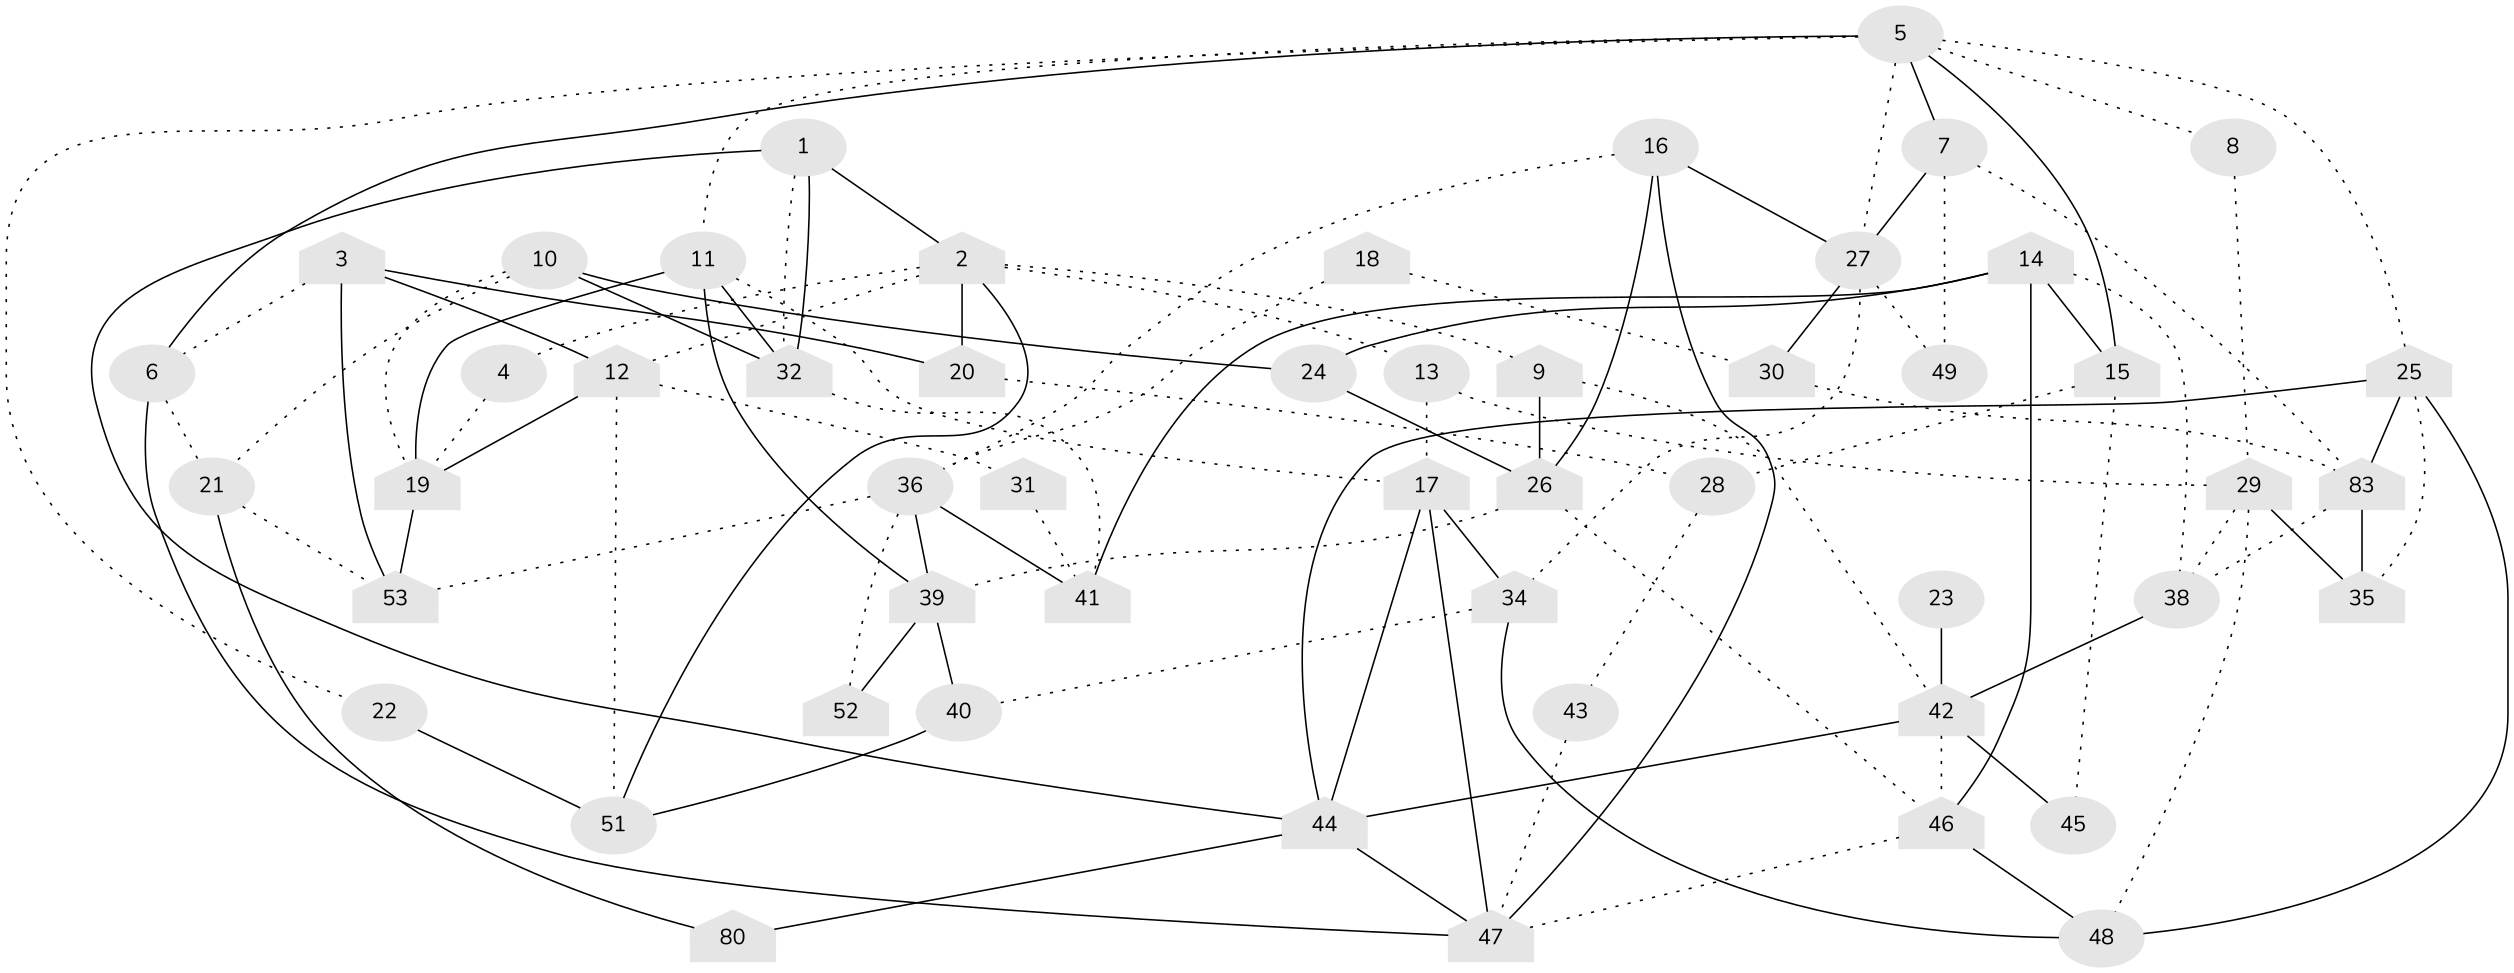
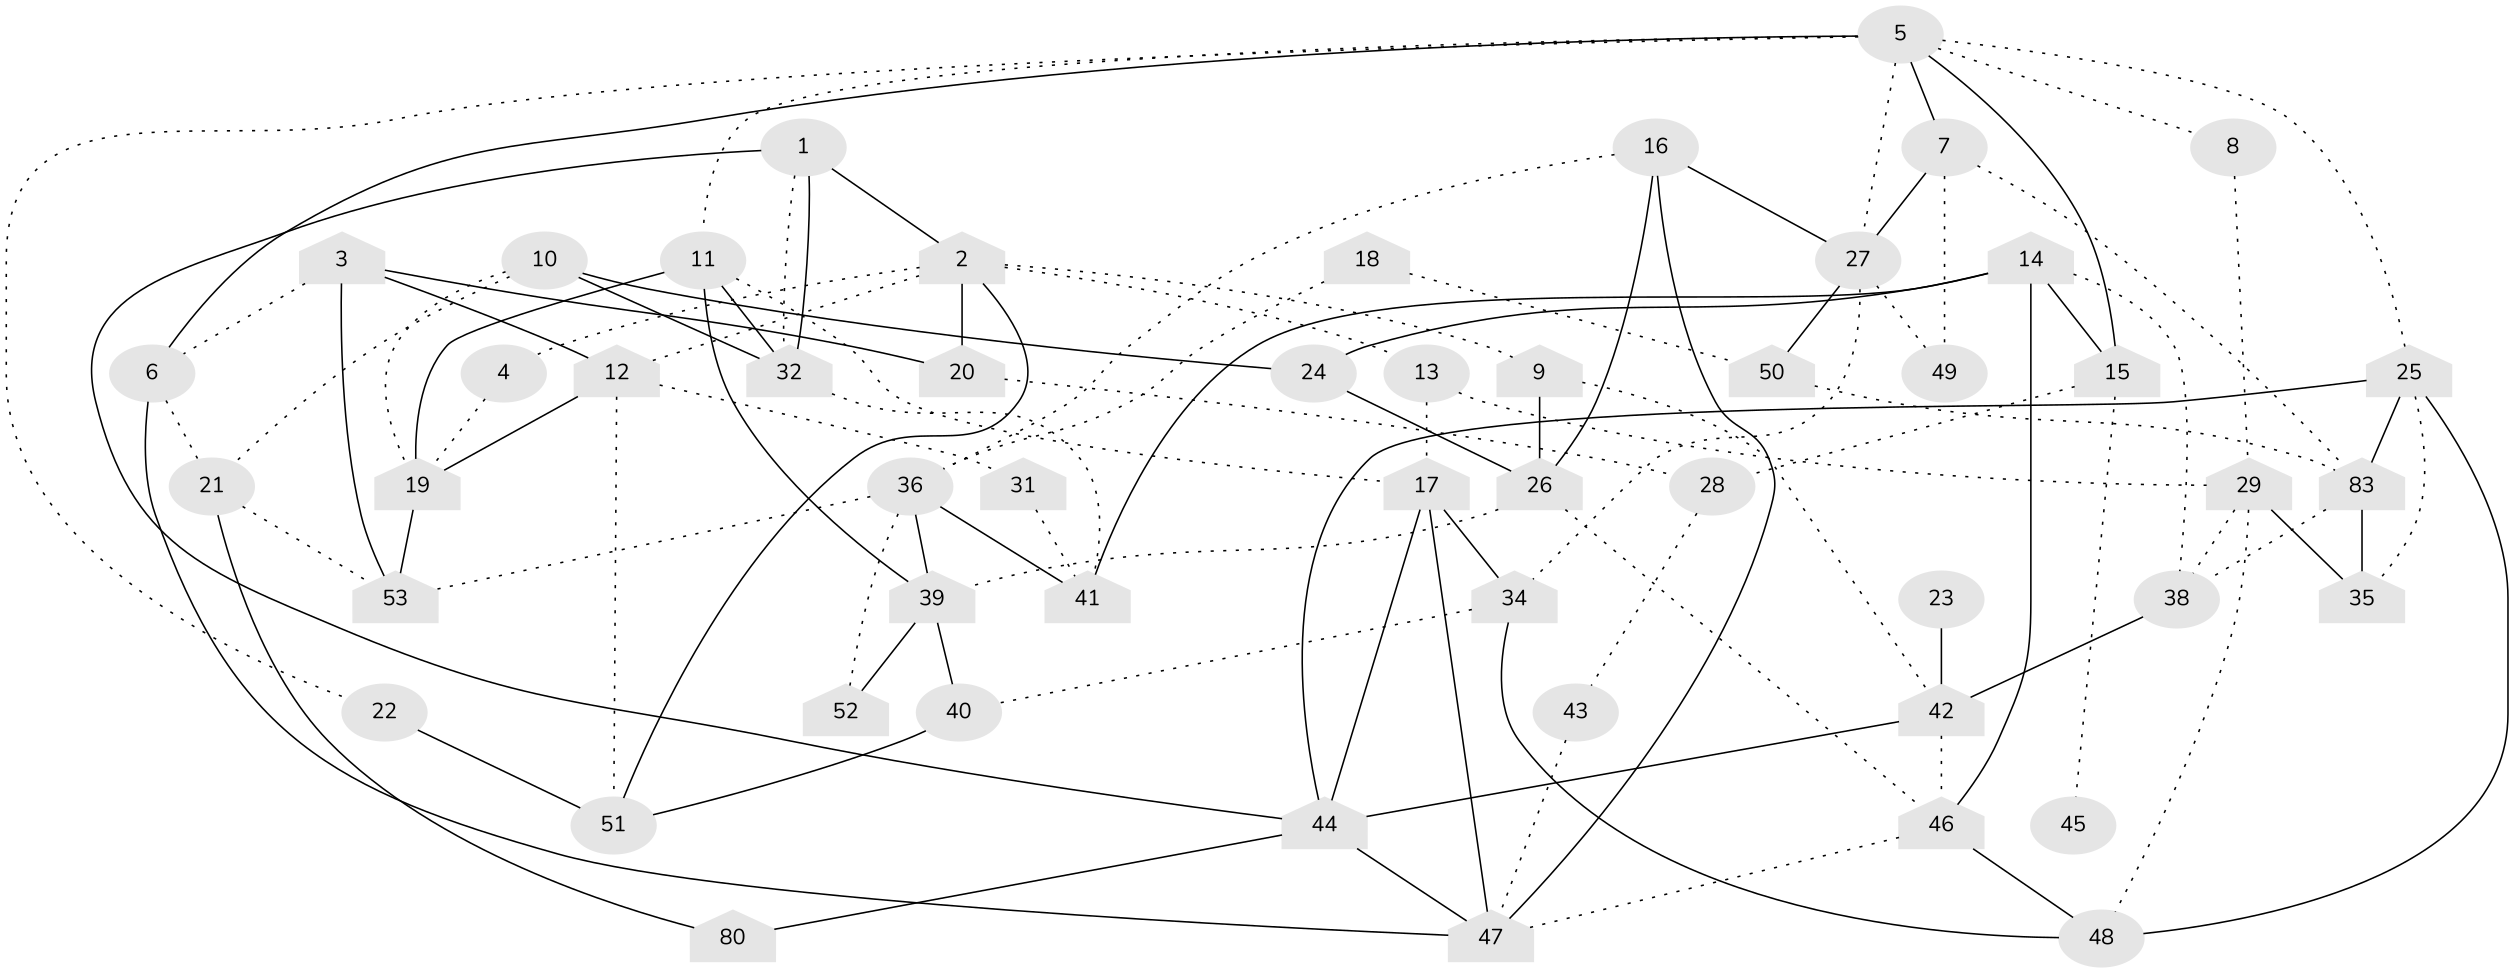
node "30": label "30" -> "50"
edge "42" -- "45": removed
